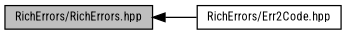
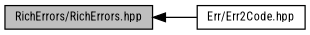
node "RichErrors/Err2Code.hpp": label "RichErrors/Err2Code.hpp" -> "Err/Err2Code.hpp"
